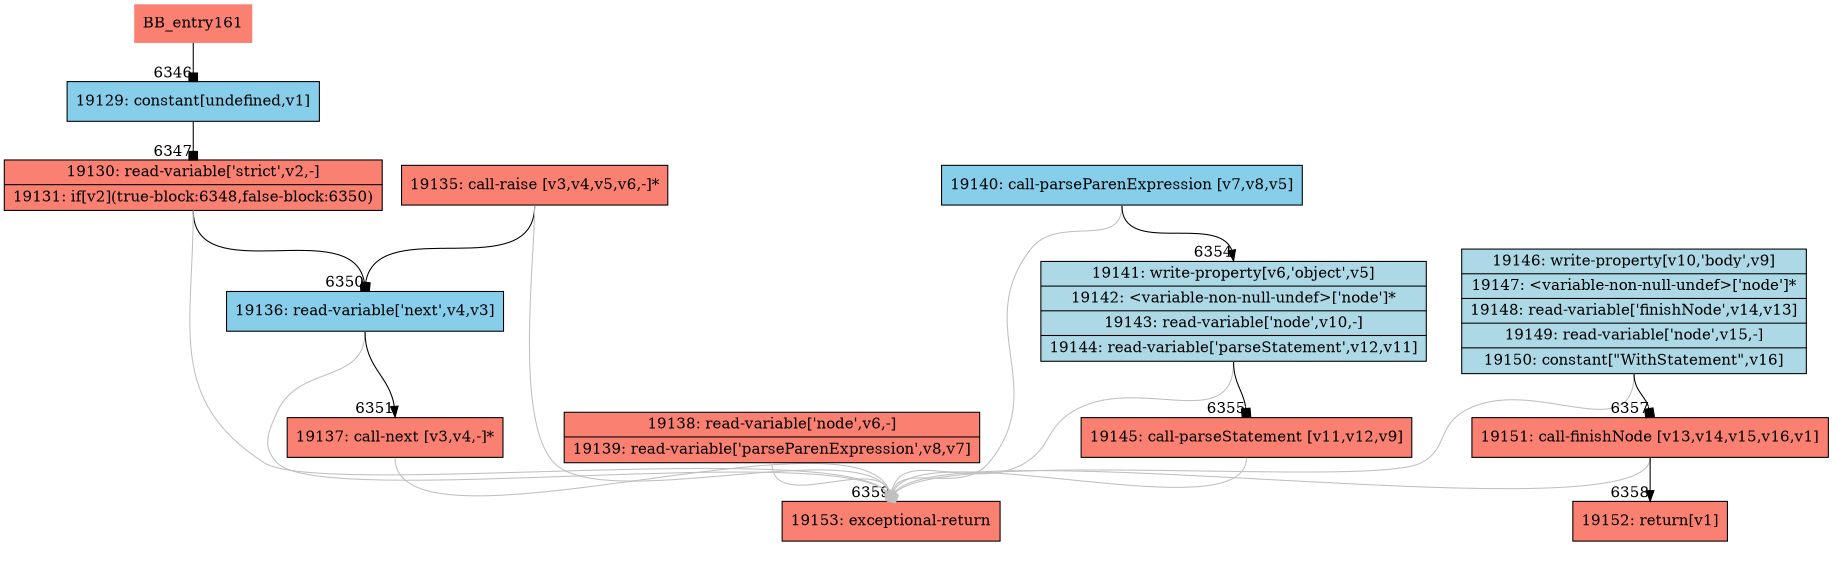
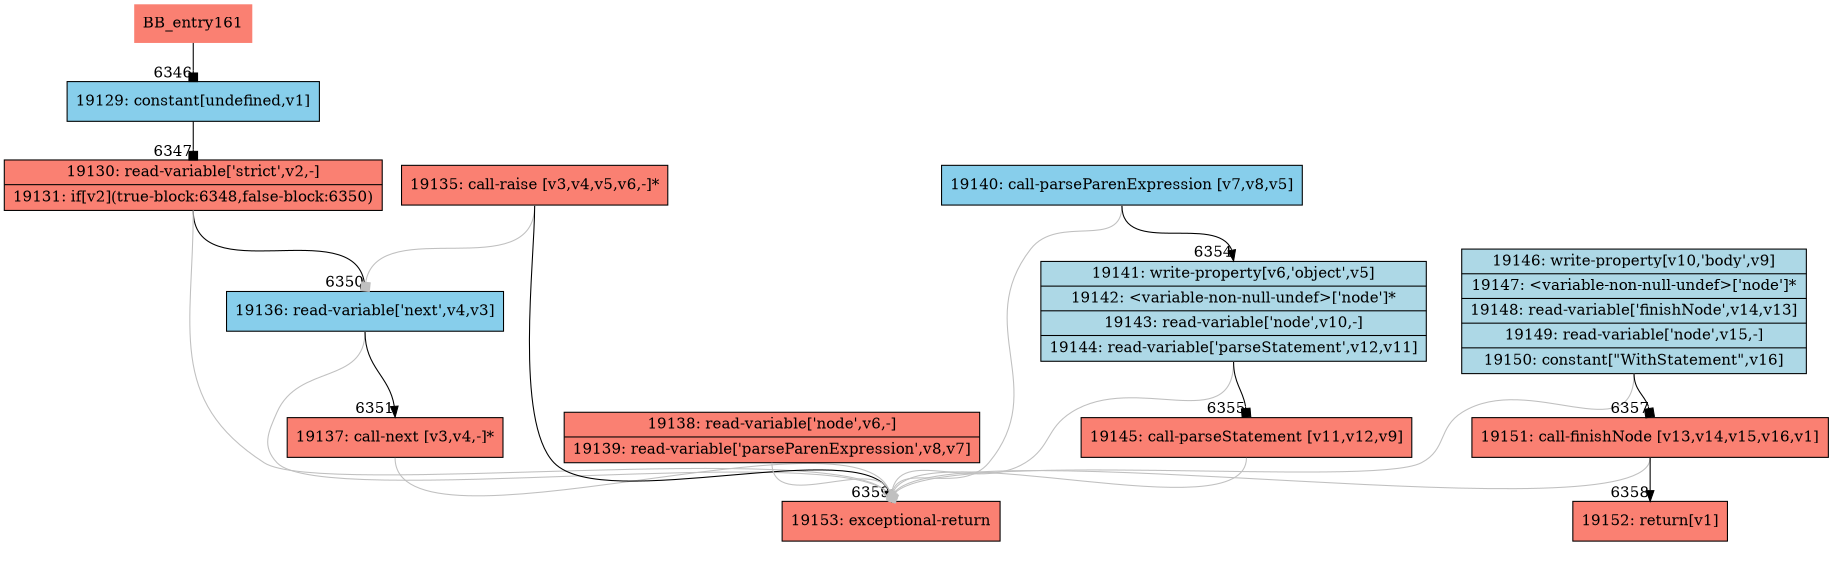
edge "19135: call-raise [v3,v4,v5,v6,-]*" -> "19136: read-variable['next',v4,v3]": color black -> gray
edge "19135: call-raise [v3,v4,v5,v6,-]*" -> "19153: exceptional-return": color gray -> black
edge "19136: read-variable['next',v4,v3]" -> "19153: exceptional-return": arrowhead odot -> normal
